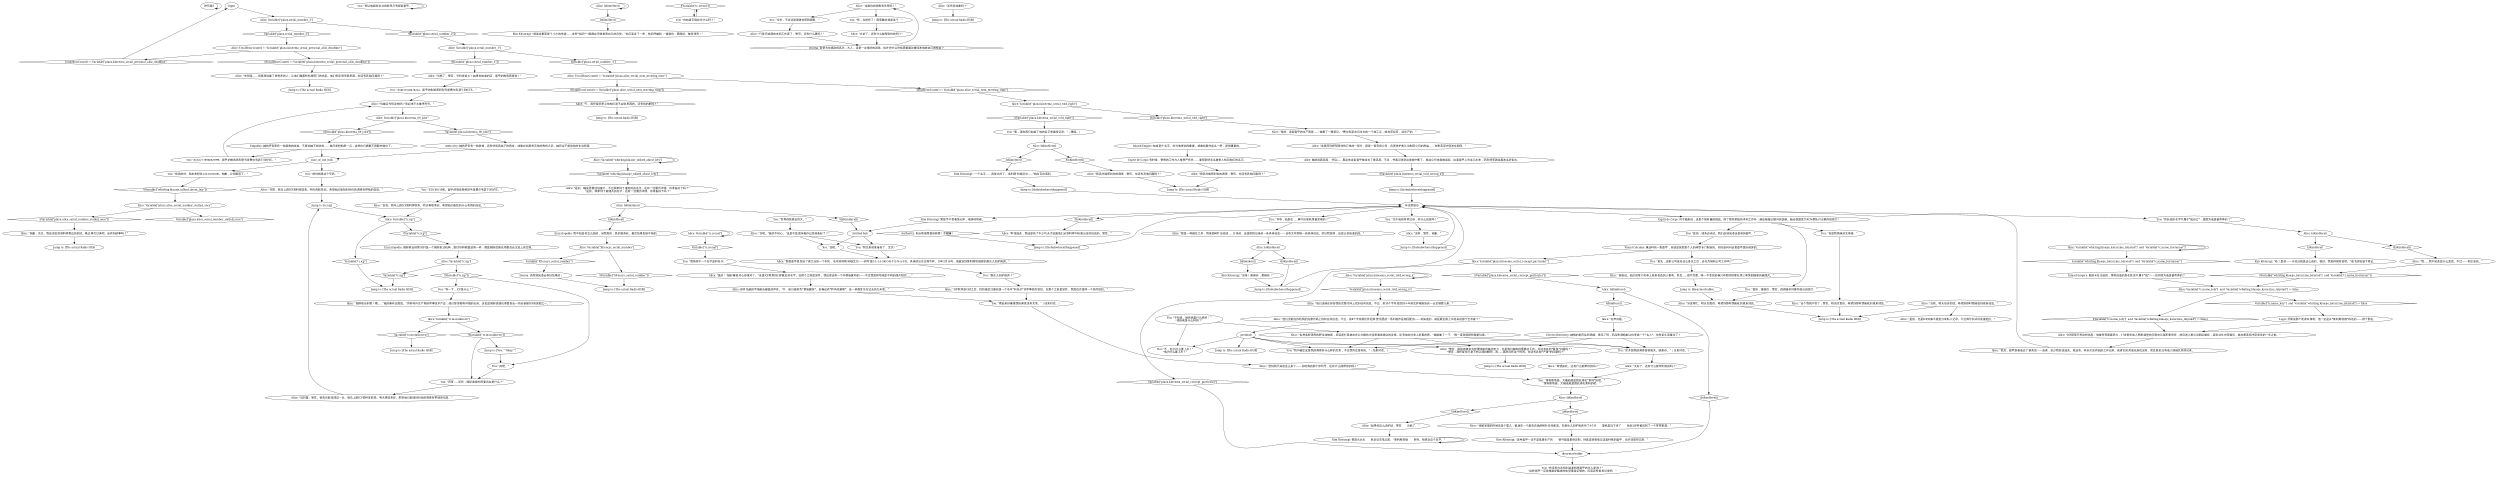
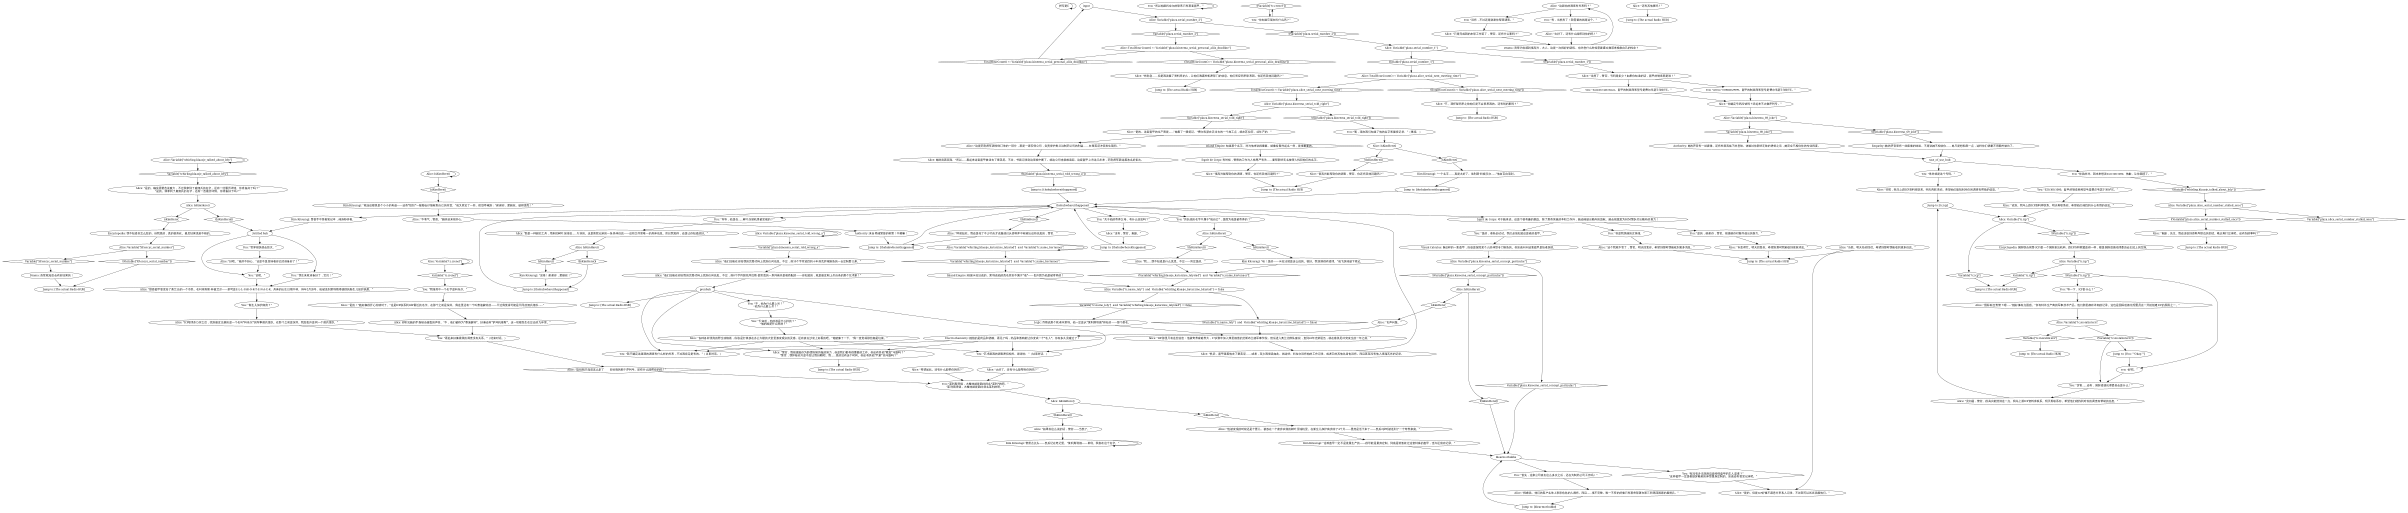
node "Drama: 吾辈为你感到很高兴，大人。这是一次很好的训练。也许您什么时候需要通过撒谎来挽救自己的性命？": shape diamond -> ellipse
node "Alice: “不，我怀疑明早之前他们是不会联系我的。还有别的事吗？”": shape diamond -> ellipse
node "Inland Empire: 知道那个名字。对与他来说很重要。就像给案件起名一样，是很重要的。": shape ellipse -> diamond
edge "Empathy: 她的声音里有一丝疲倦的味道。不是说她不相信你——她只是想彻底一点，这样你们俩都不用额外做功了。" -> "You: “AO5577789RHG9999。盔甲的制造商和型号是费尔韦瑟T-500/VE。”": now "Alice: “当然了，警官。号码是多少？如果你知道的话，盔甲的制造商是谁？”" -> "You: “AO5577789RHG9999。盔甲的制造商和型号是费尔韦瑟T-500/VE。”"
node "年光荣退伍": label "年光荣退伍" -> "thehubwhereithappened"
node "Alice: “不客气，警督。”她听起来很开心。": added
node "Authority: 来自曷城警督的称赞！不赖嘛！": shape diamond -> ellipse
edge "Untitled hub" -> "You: “世界很快就会毁灭。”": added
edge "Alice: “好吧。”她并不担心。“这是不是意味着你已经准备好了？”" -> "You: “我生来就准备好了，宝贝！”": removed
edge "Visual Calculus: 像这样的一套盔甲，应该是按照某个人的体型专门制造的。你应该问问这套盔甲是给谁穿的。" -> "You: “首先，这家公司改名这么多次之后，还在为制药公司工作吗？”": now "diearmorhubbe" -> "You: “首先，这家公司改名这么多次之后，还在为制药公司工作吗？”"
edge "Jump to: [diearmorhubbe]" -> "Alice: “乐意帮忙。明天回复你。希望到那时我能收到更多消息。”": now "Jump to: [diearmorhubbe]" -> "diearmorhubbe"
edge "You: “不知道，他的画是什么样的？” “他的画是什么样的？”" -> "You: “不，他为什么要上吊？” “他为什么要上吊？”": reversed
node "Alice: “恐怕我只知道这么多了——你给我的那个序列号。还有什么能帮你的吗？”": shape ellipse -> diamond
node "You: “有没有办法找到这套特殊盔甲的主人是谁？” “这种盔甲一定是根据穿戴者的体型量身定制的。应该还有签发记录吧。”": shape ellipse -> diamond
edge "You: “有没有办法找到这套特殊盔甲的主人是谁？” “这种盔甲一定是根据穿戴者的体型量身定制的。应该还有签发记录吧。”" -> "Alice: “是的，但是ICP好像不愿意分享私人记录。不过我可以试试说服他们。”": added
